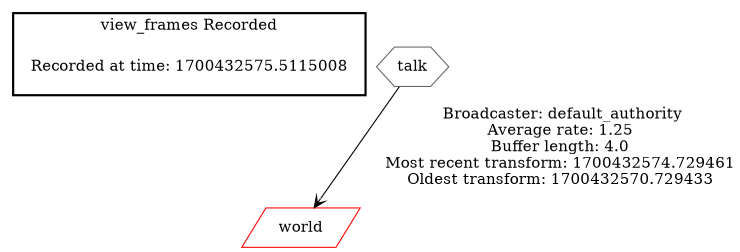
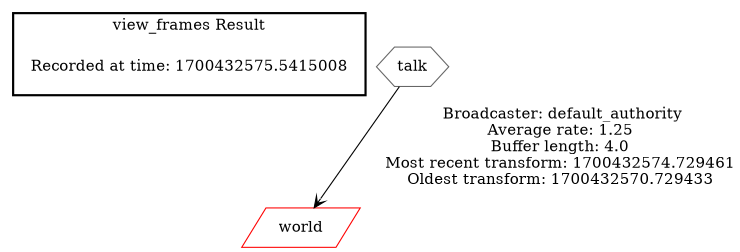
cluster "view_frames Recorded": label "view_frames Recorded" -> "view_frames Result"
node "Recorded at time: 1700432575.5115008": label "Recorded at time: 1700432575.5115008" -> "Recorded at time: 1700432575.5415008"
